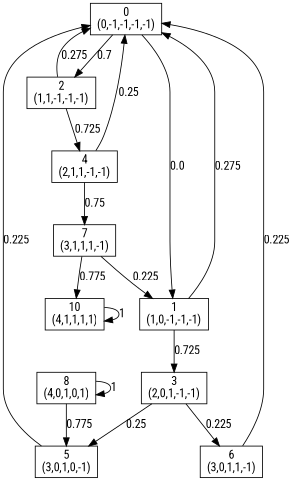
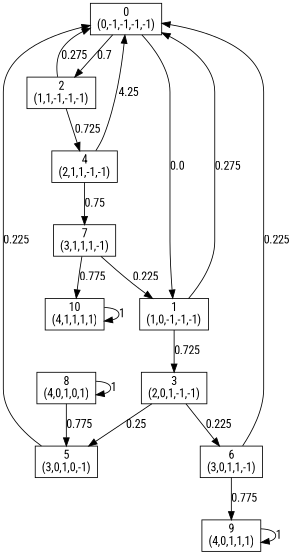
edge "4 (2,1,1,-1,-1)" -> "0 (0,-1,-1,-1,-1)": label "0.25" -> "4.25"
node "9 (4,0,1,1,1)": added
